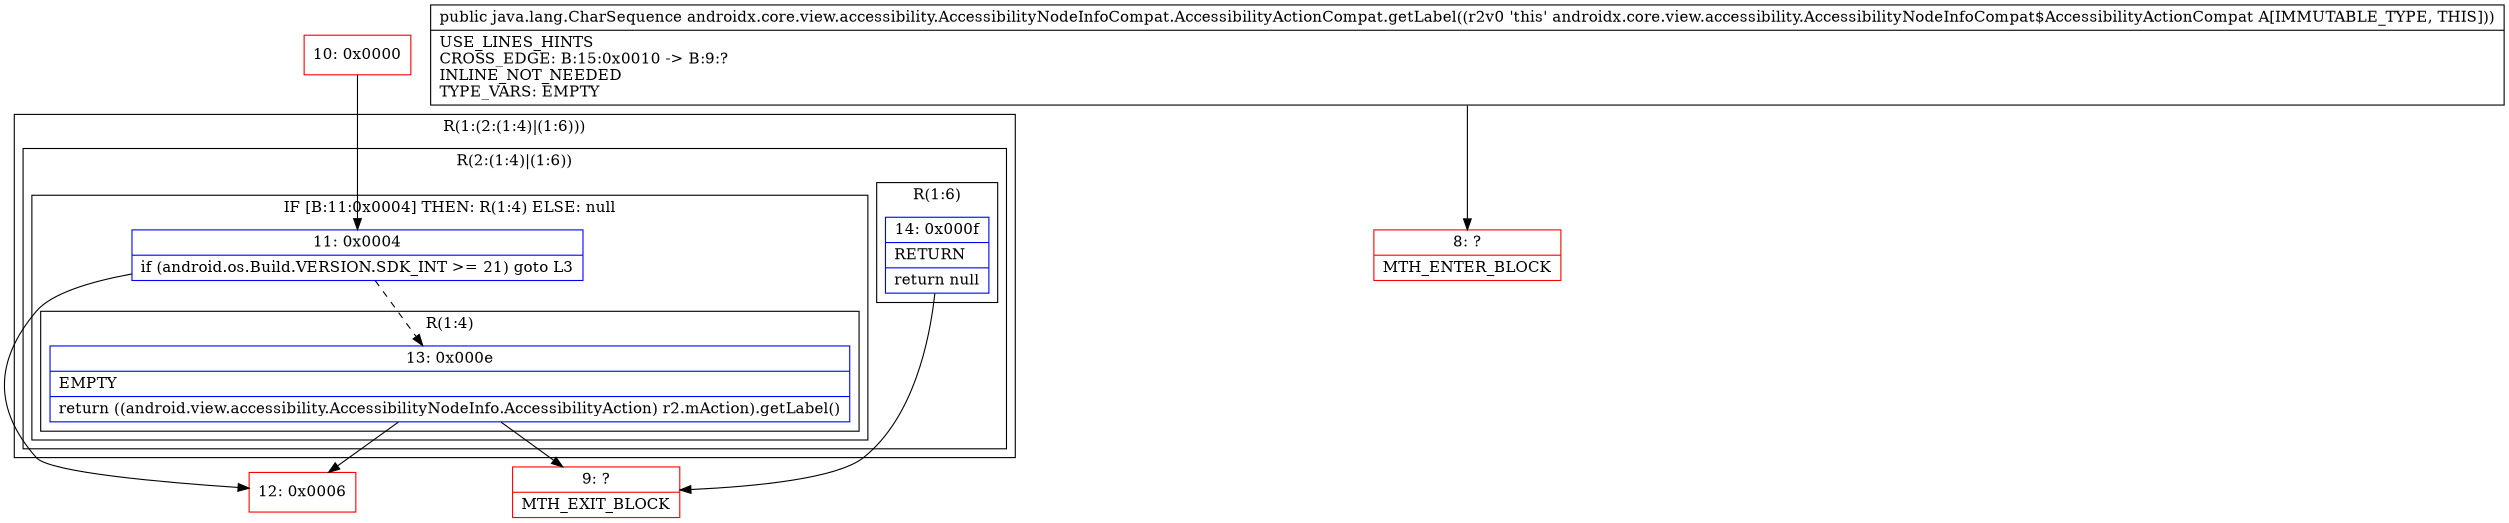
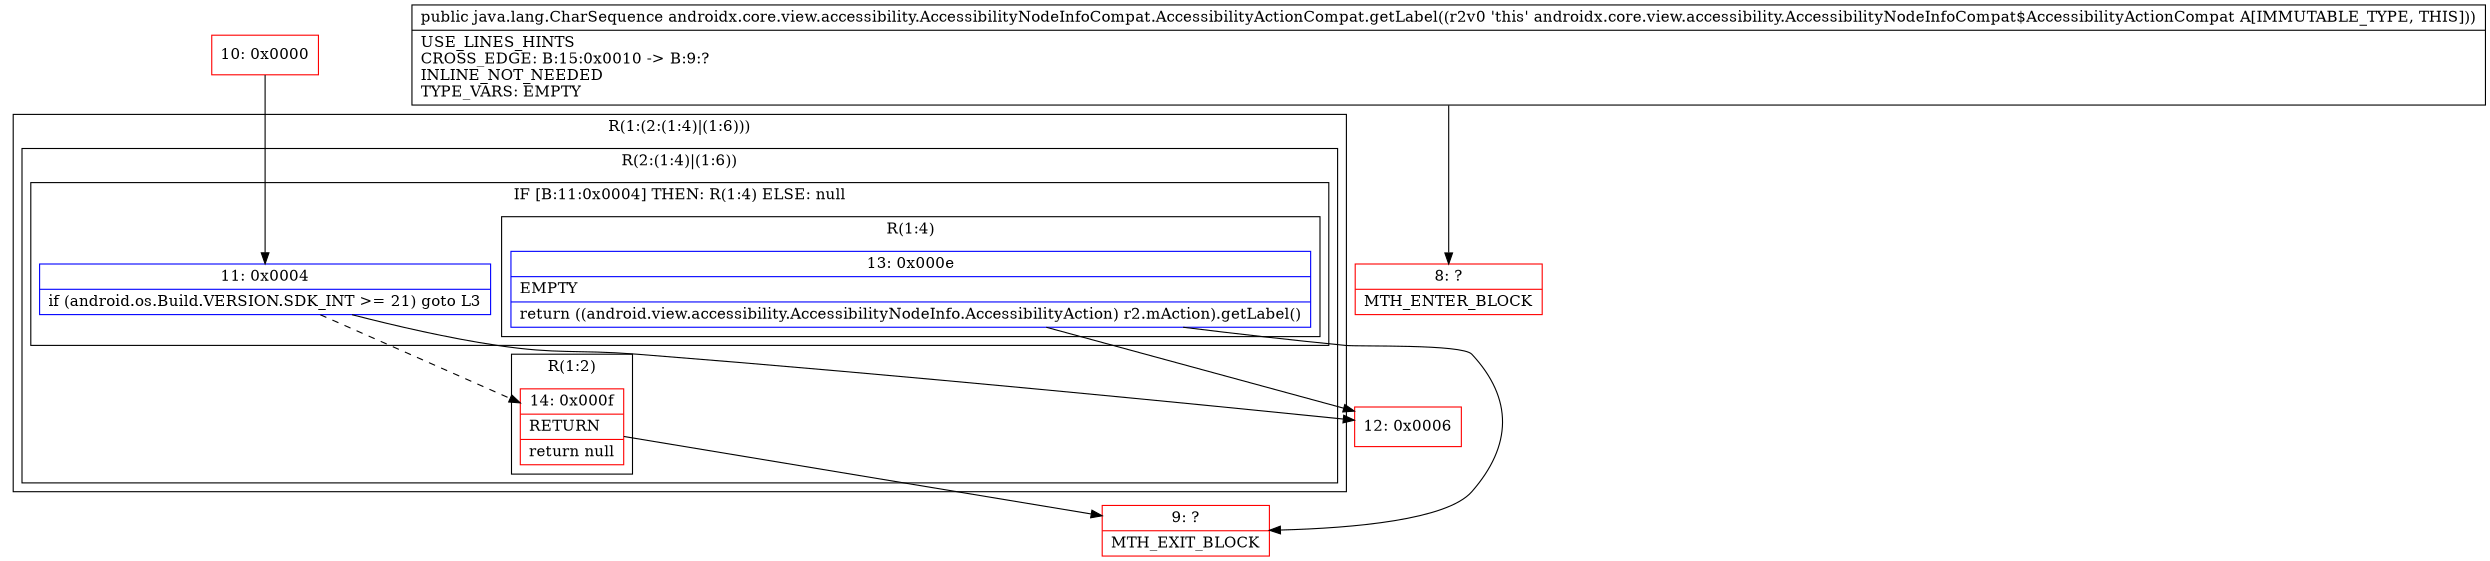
cluster "R(1:6)": label "R(1:6)" -> "R(1:2)"
node "14: 0x000f": color blue -> red
edge "11: 0x0004" -> "13: 0x000e": now "11: 0x0004" -> "14: 0x000f"
